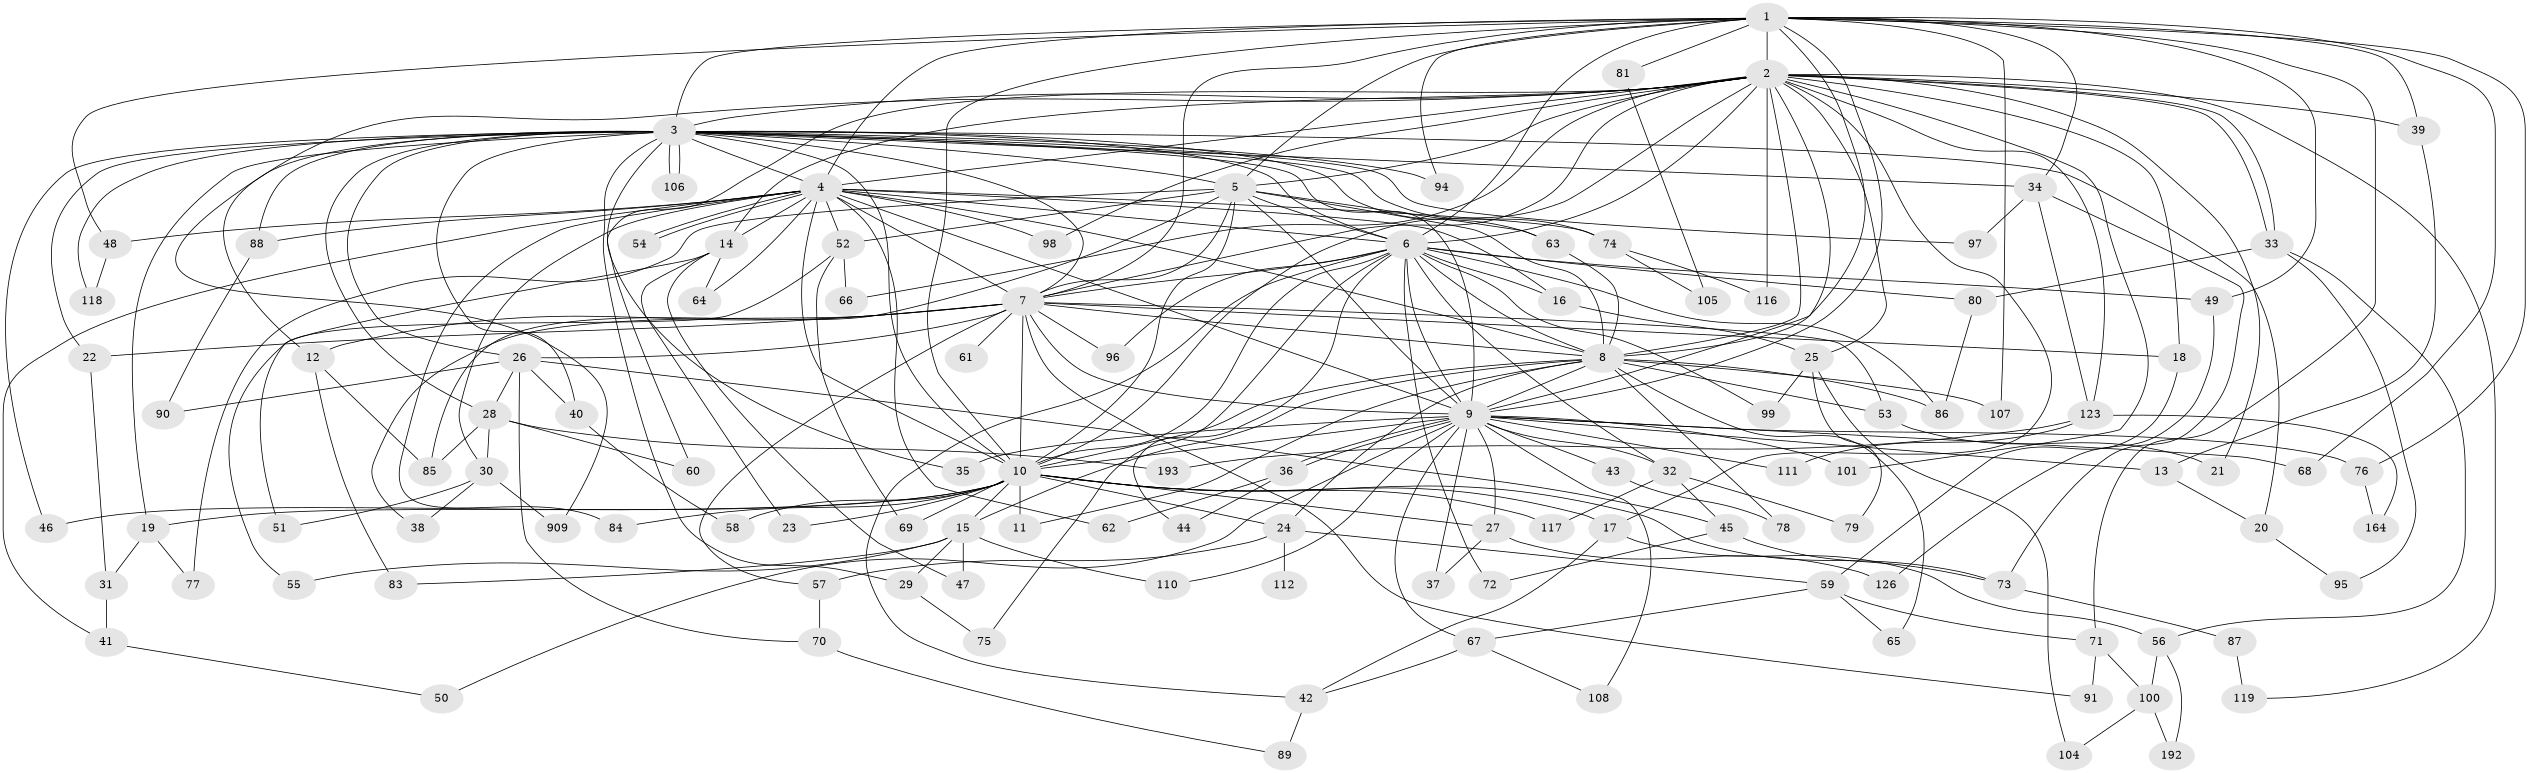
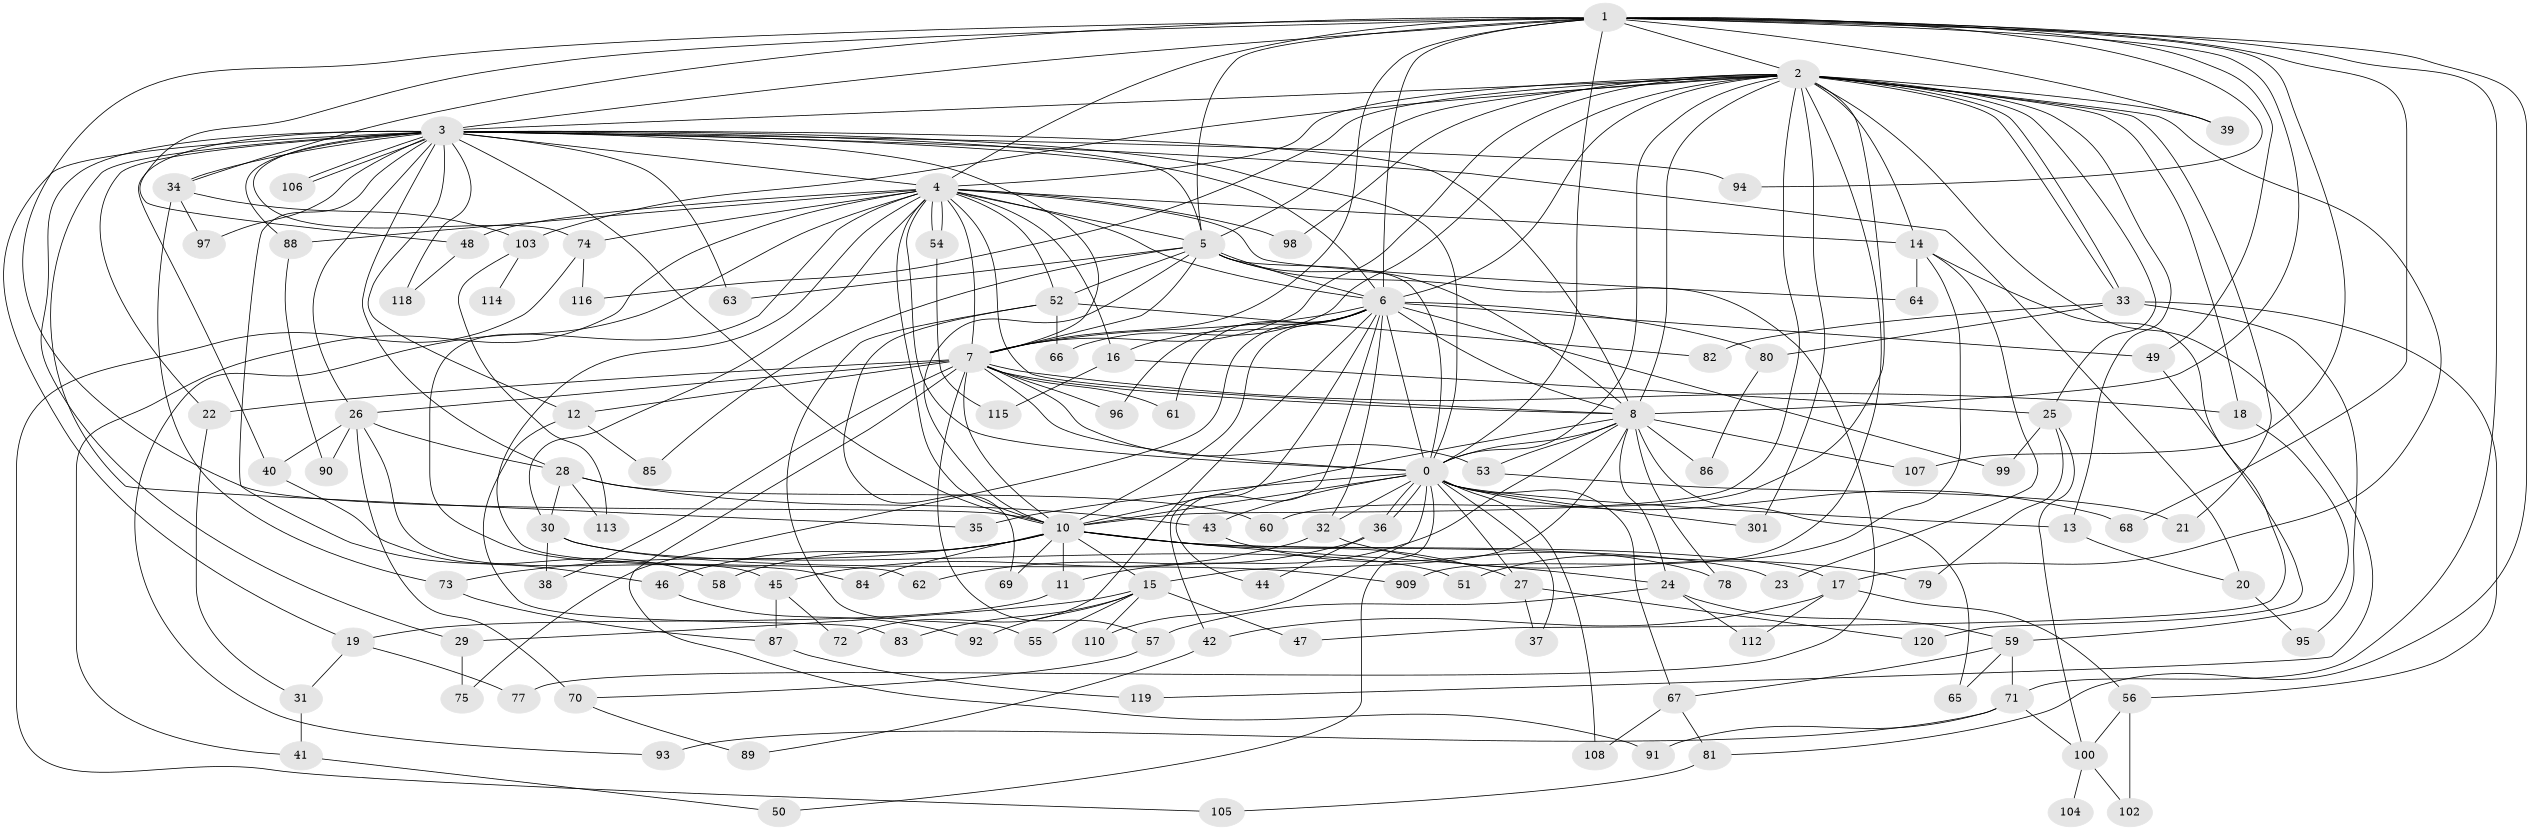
edge "4" -- "5": added
edge "63" -- "8": now "3" -- "8"
edge "6" -- "86": now "6" -- "61"
node "82": added
edge "39" -- "13": now "2" -- "13"
node "115": added
node "9": label "9" -> "0"
node "123": label "123" -> "103"
edge "28" -- "85": now "28" -- "43"
node "193": label "193" -> "113"
node "111": removed
node "101": label "101" -> "301"
node "76": removed
edge "10" -- "19": now "11" -- "19"
edge "25" -- "104": now "25" -- "100"
node "117": removed
node "164": label "164" -> "114"
edge "45" -- "73": now "45" -- "87"
node "126": label "126" -> "120"
edge "17" -- "112": added
node "92": added
edge "67" -- "42": now "67" -- "81"
node "93": added
node "192": label "192" -> "102"
